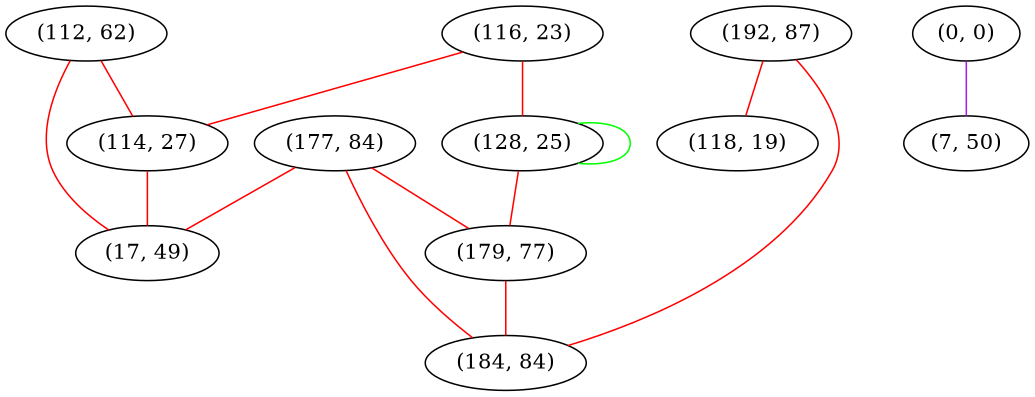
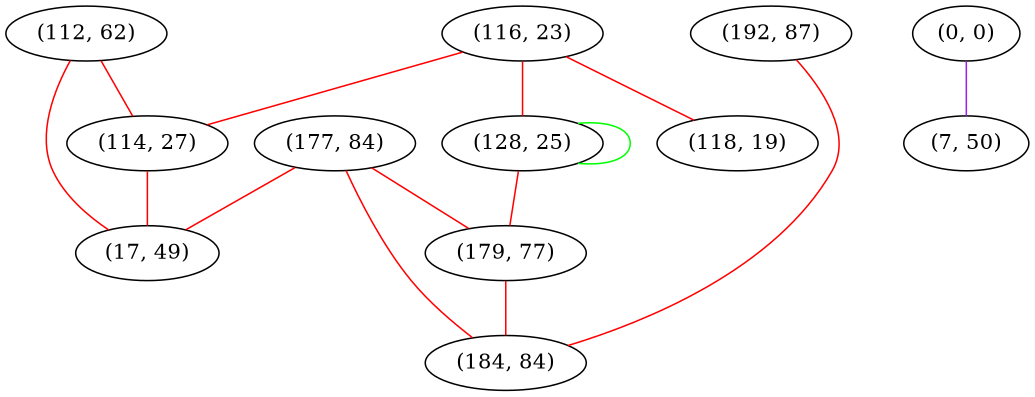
edge "(192, 87)" -- "(118, 19)": now "(116, 23)" -- "(118, 19)"
